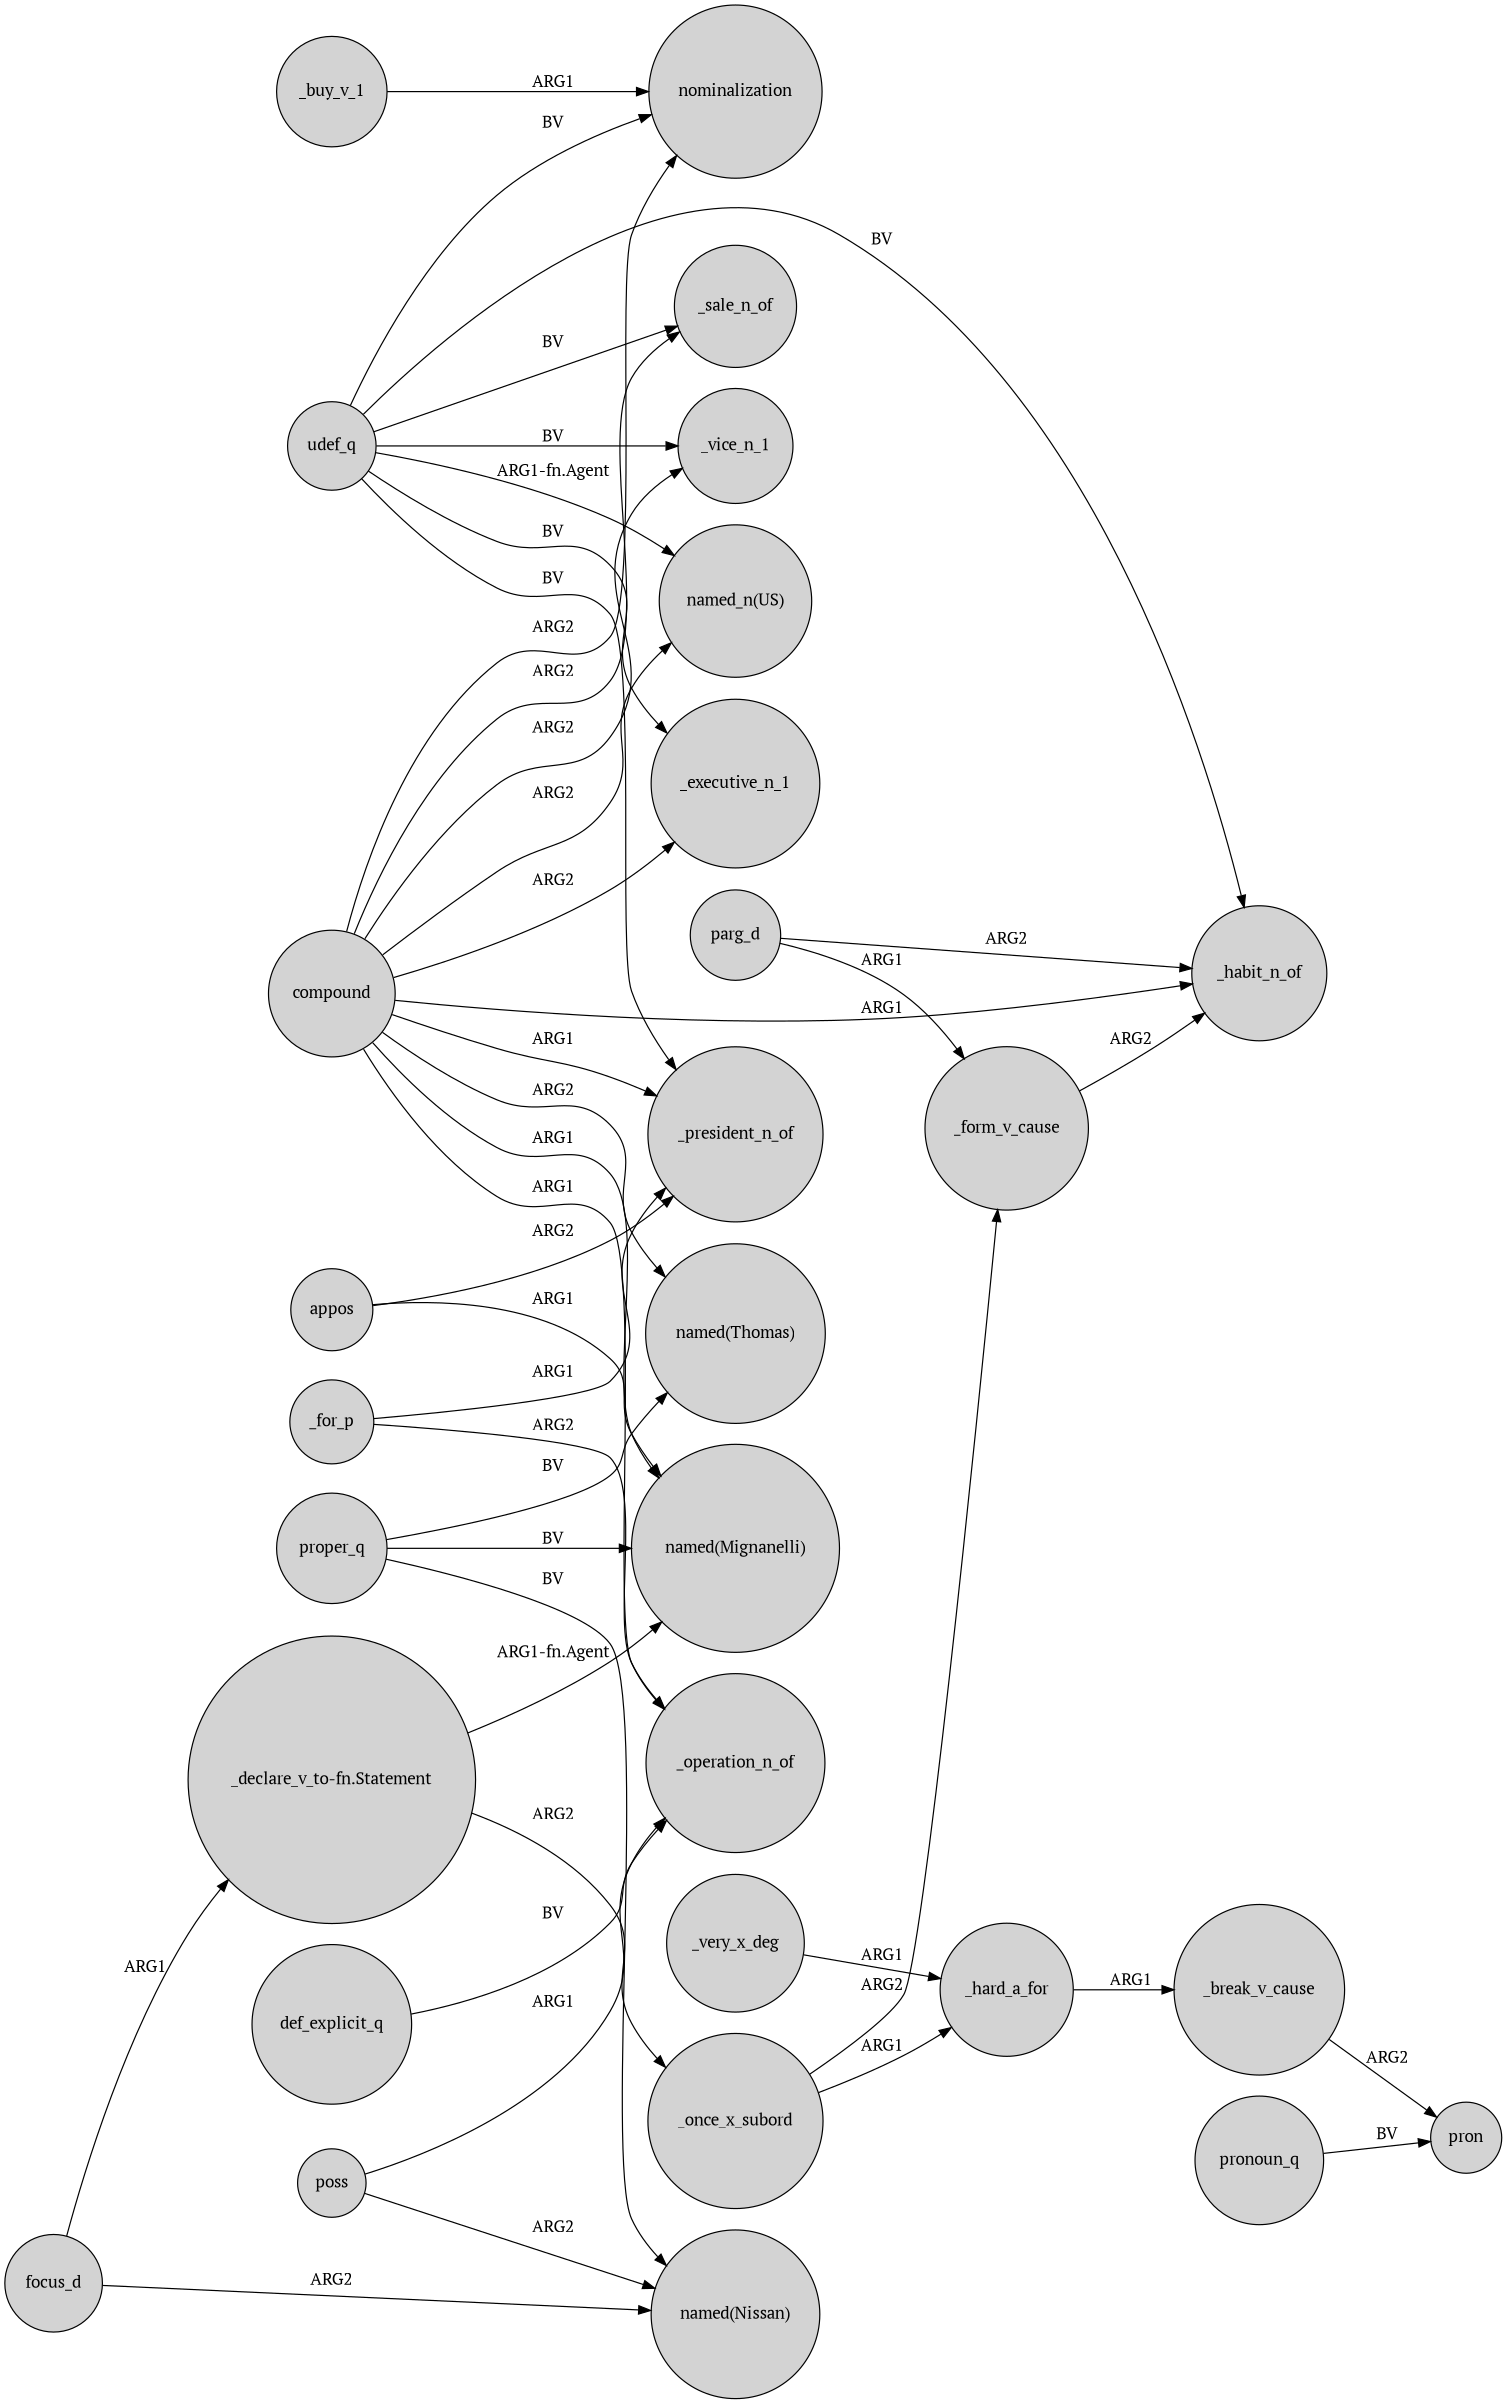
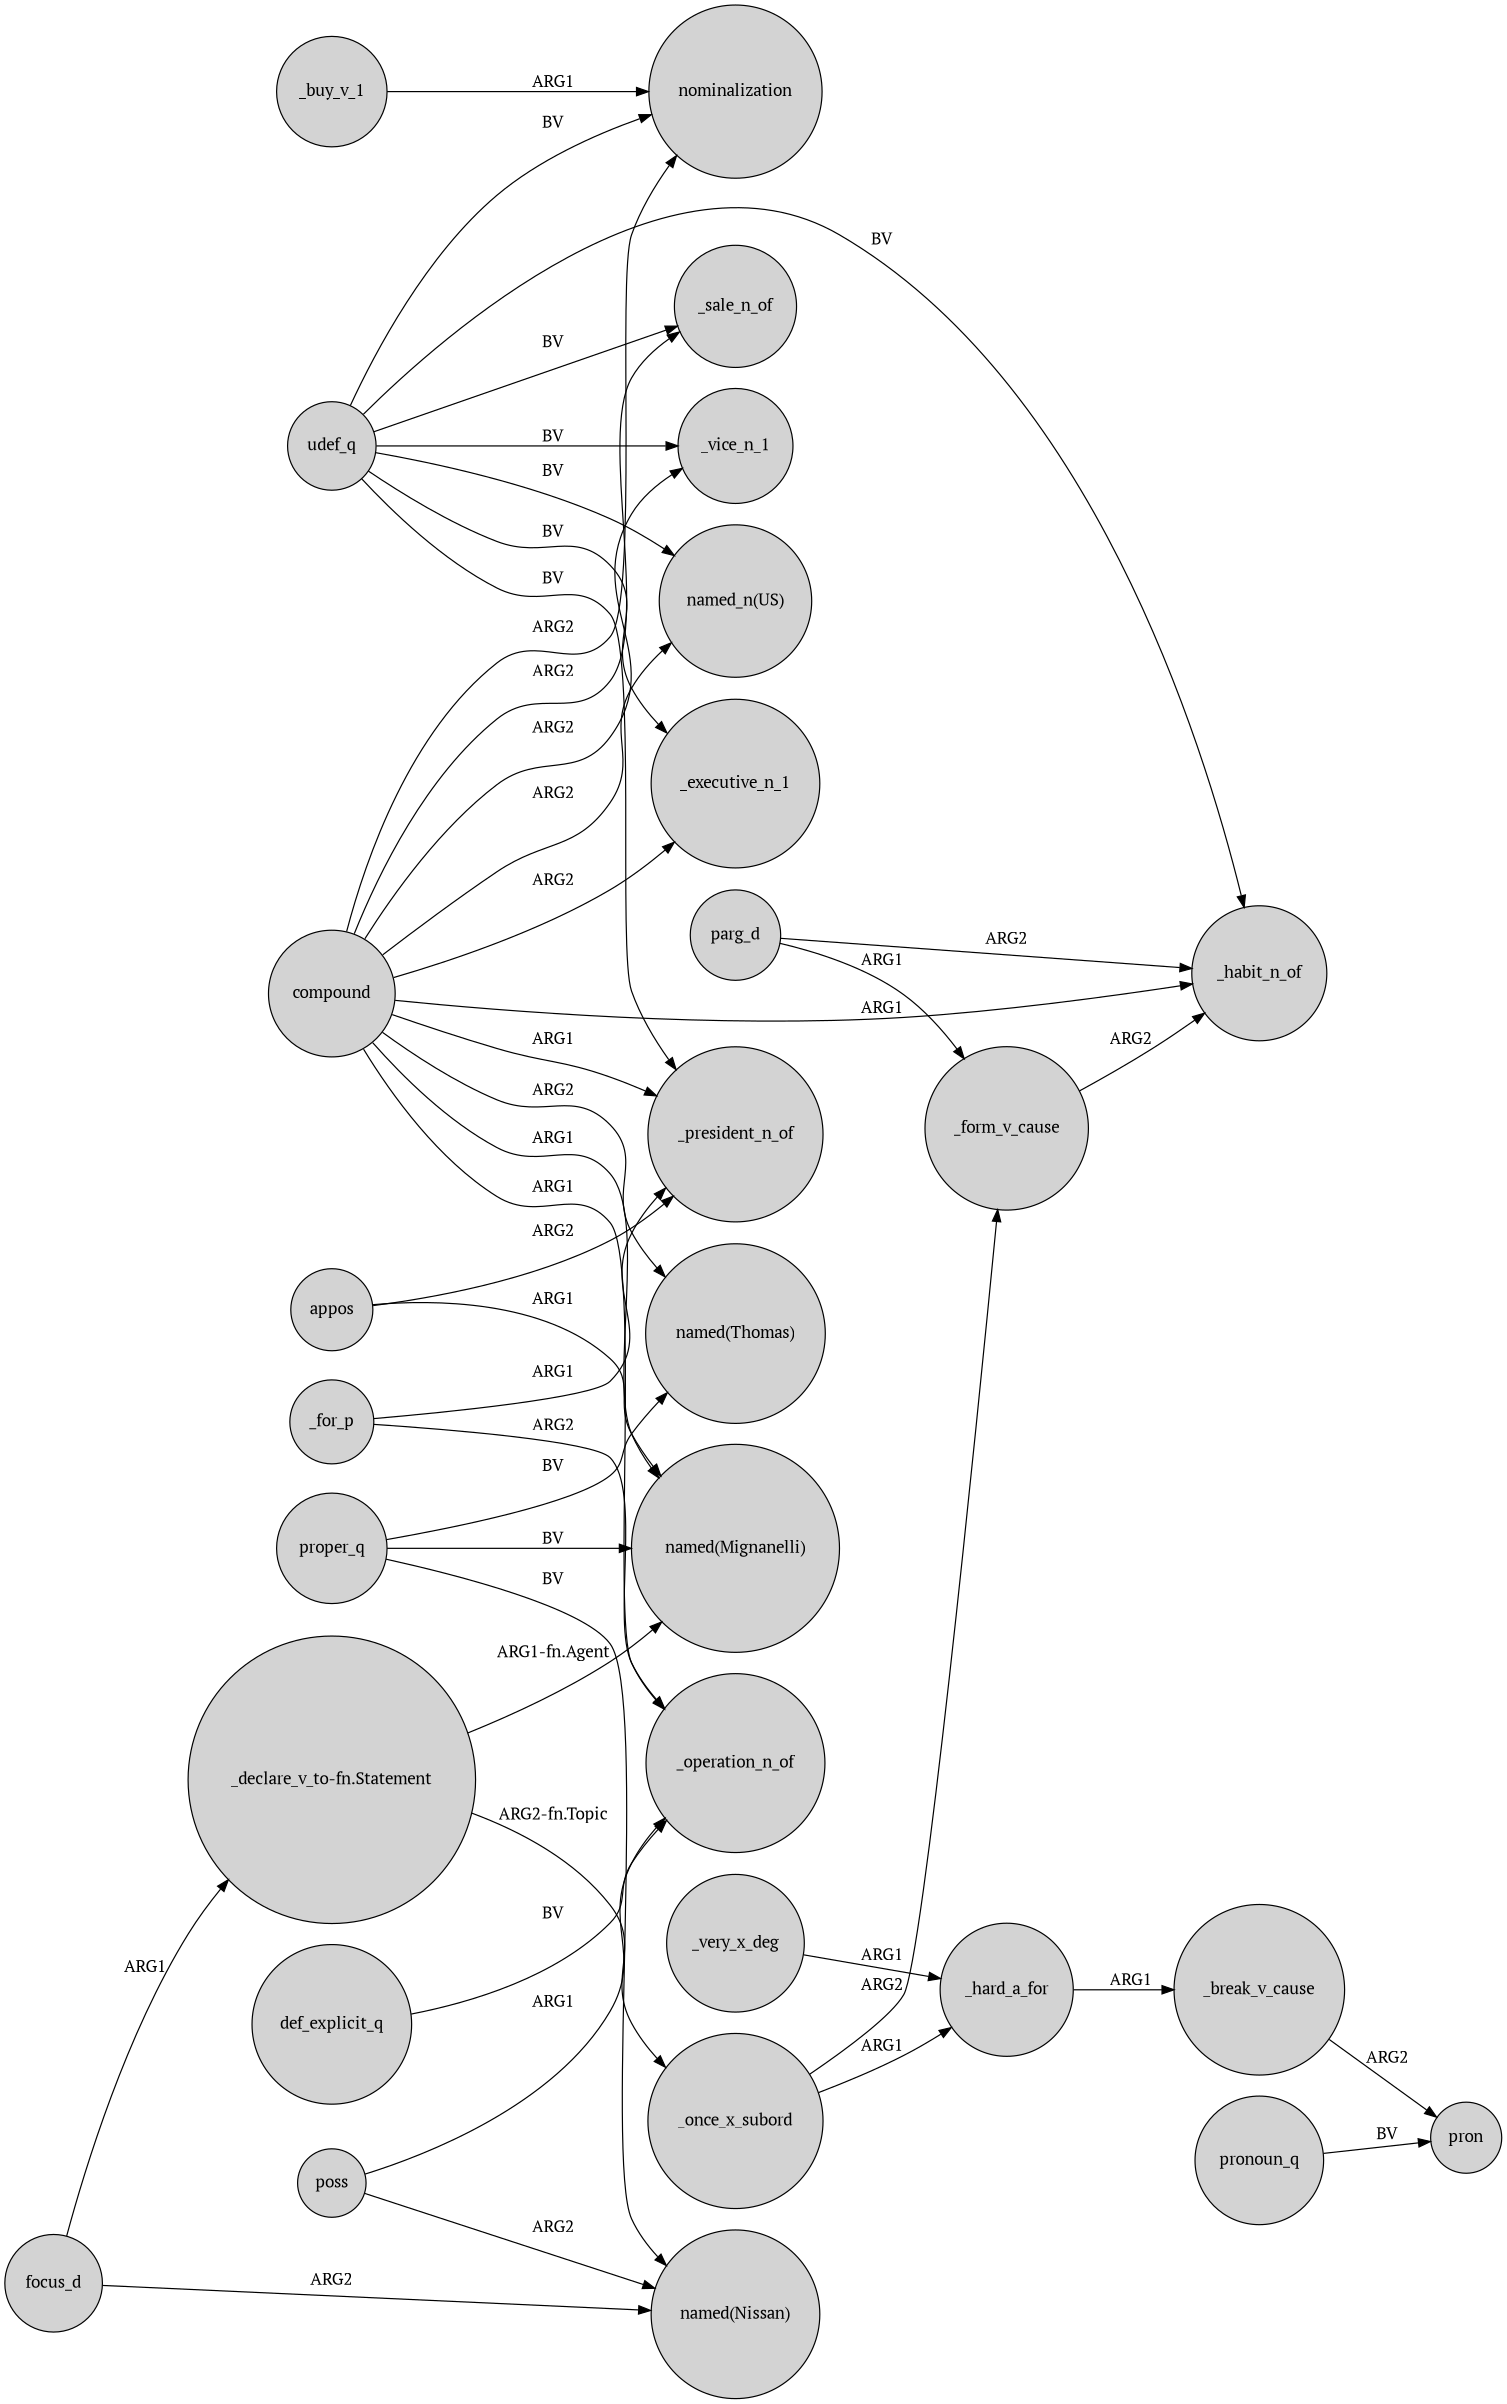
edge "udef_q" -> "named_n(US)": label "ARG1-fn.Agent" -> "BV"
edge "_declare_v_to-fn.Statement" -> "_once_x_subord": label "ARG2" -> "ARG2-fn.Topic"
